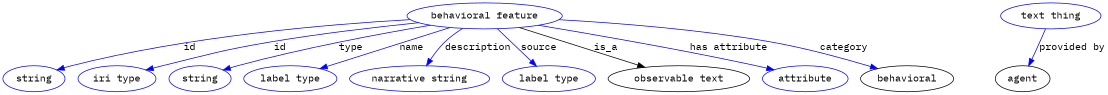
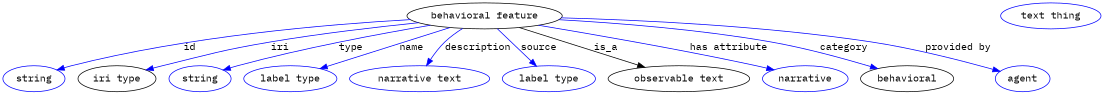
node "behavioral feature": color blue -> black
edge "text thing" -> "agent": now "behavioral feature" -> "agent"
edge "behavioral feature" -> "iri type": label "id" -> "iri"
node "iri type": color blue -> black
node "narrative string": label "narrative string" -> "narrative text"
node "attribute": label "attribute" -> "narrative"
node "agent": color black -> blue
